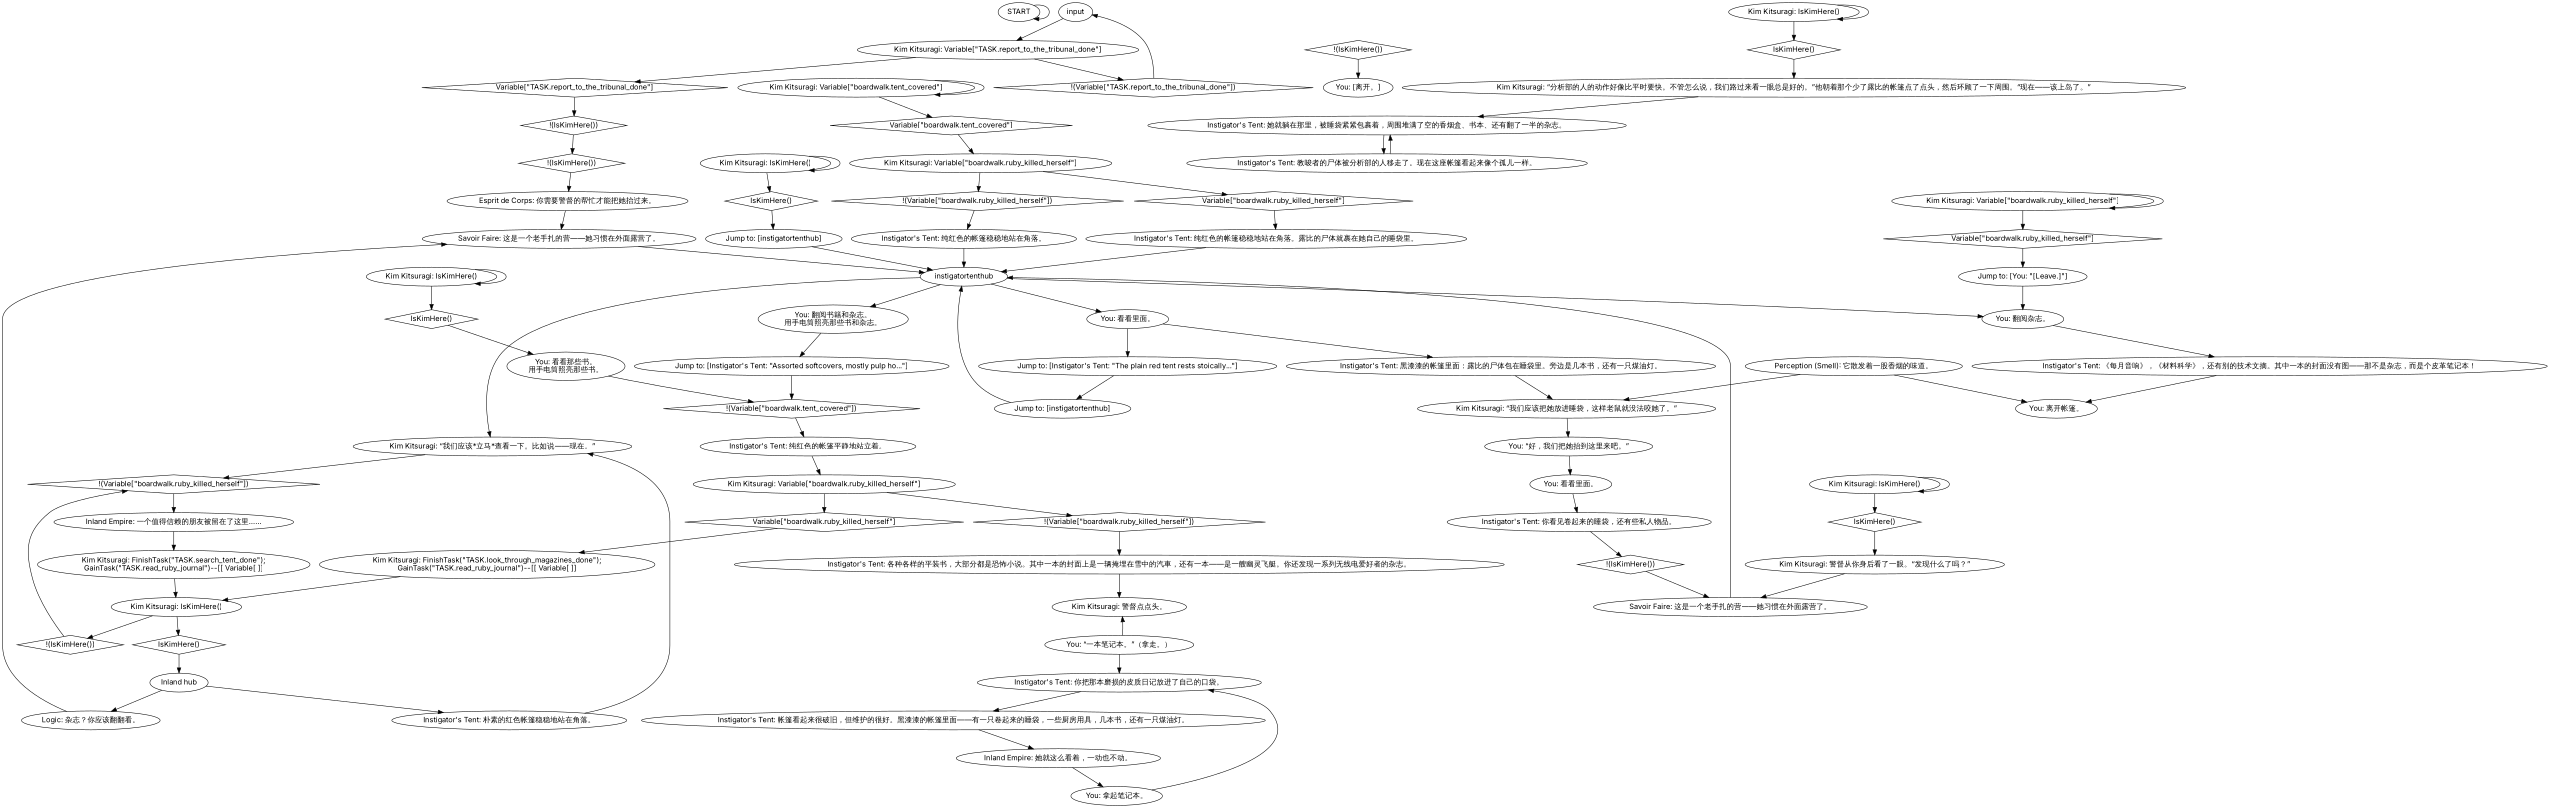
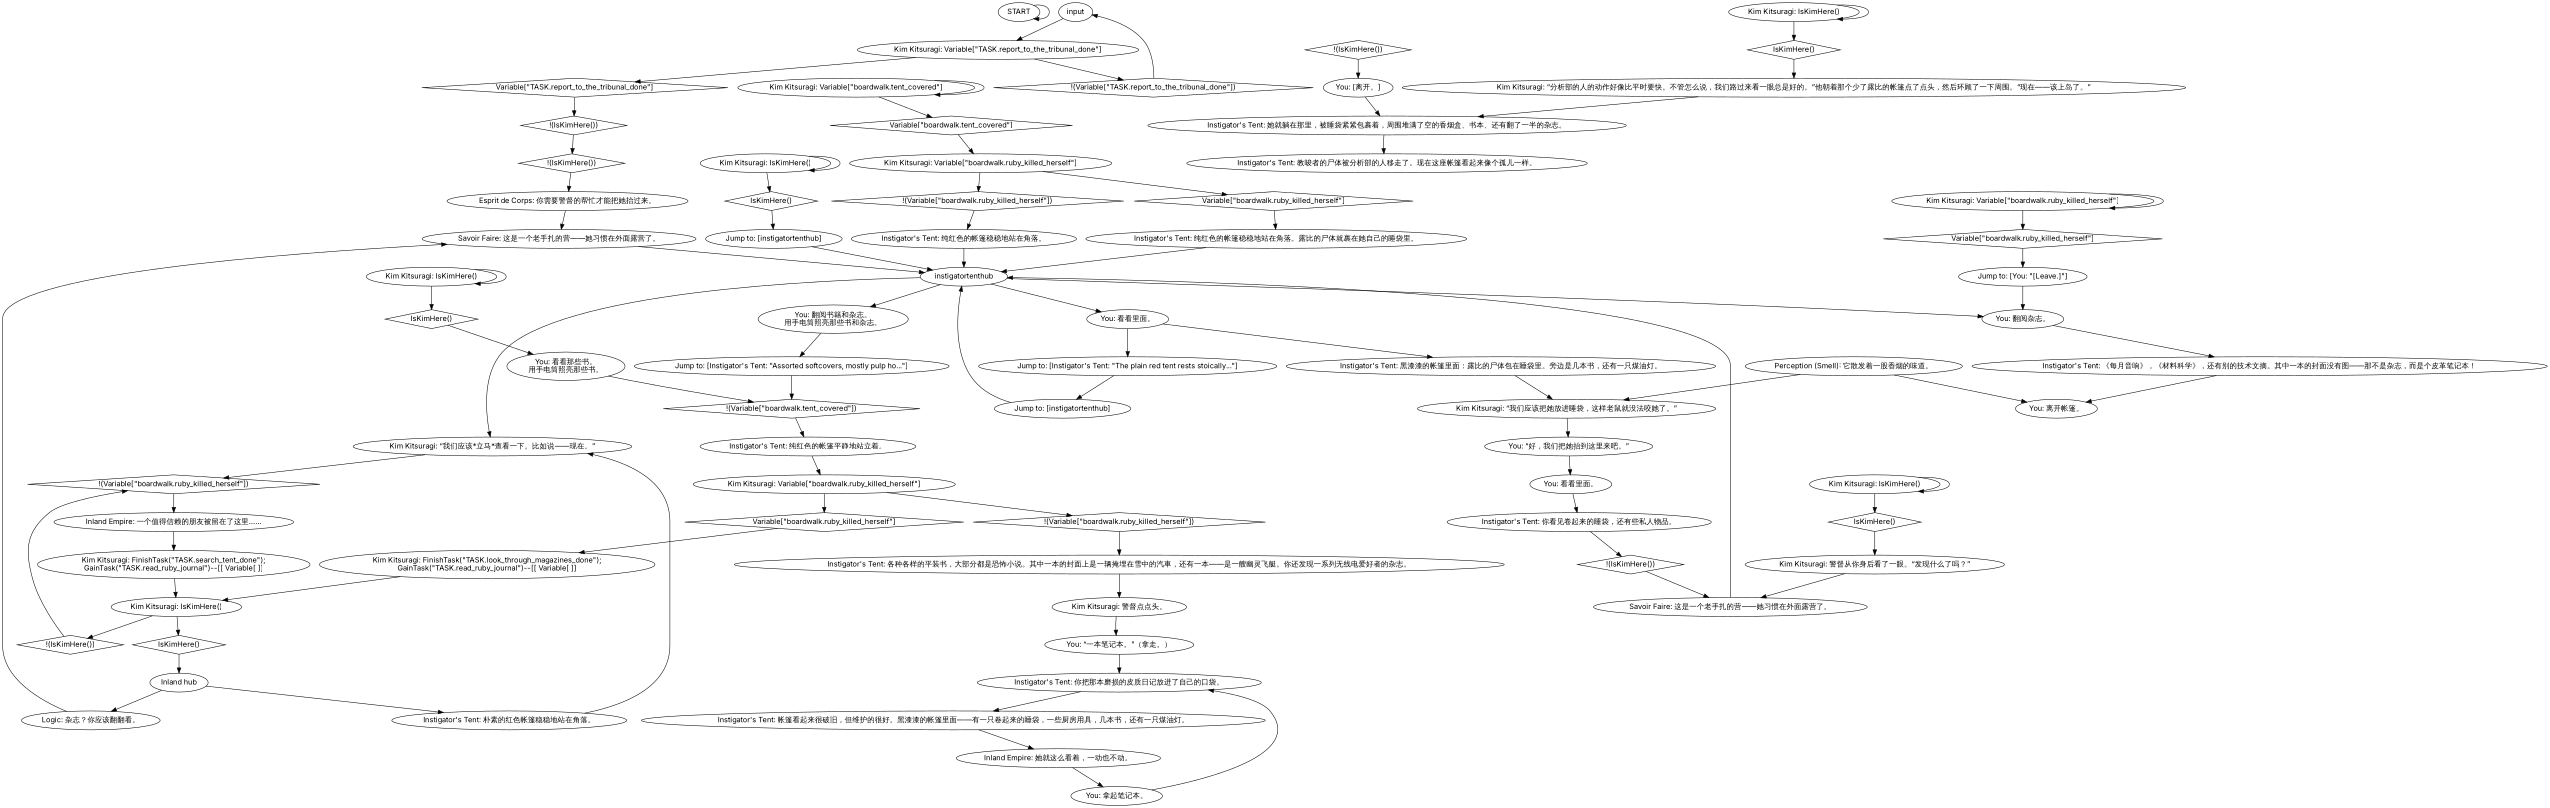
edge "Instigator's Tent: 教唆者的尸体被分析部的人移走了。现在这座帐篷看起来像个孤儿一样。" -> "Instigator's Tent: 她就躺在那里，被睡袋紧紧包裹着，周围堆满了空的香烟盒、书本、还有翻了一半的杂志。": now "You: [离开。]" -> "Instigator's Tent: 她就躺在那里，被睡袋紧紧包裹着，周围堆满了空的香烟盒、书本、还有翻了一半的杂志。"
edge "You: “一本笔记本。”（拿走。）" -> "Kim Kitsuragi: 警督点点头。": reversed
